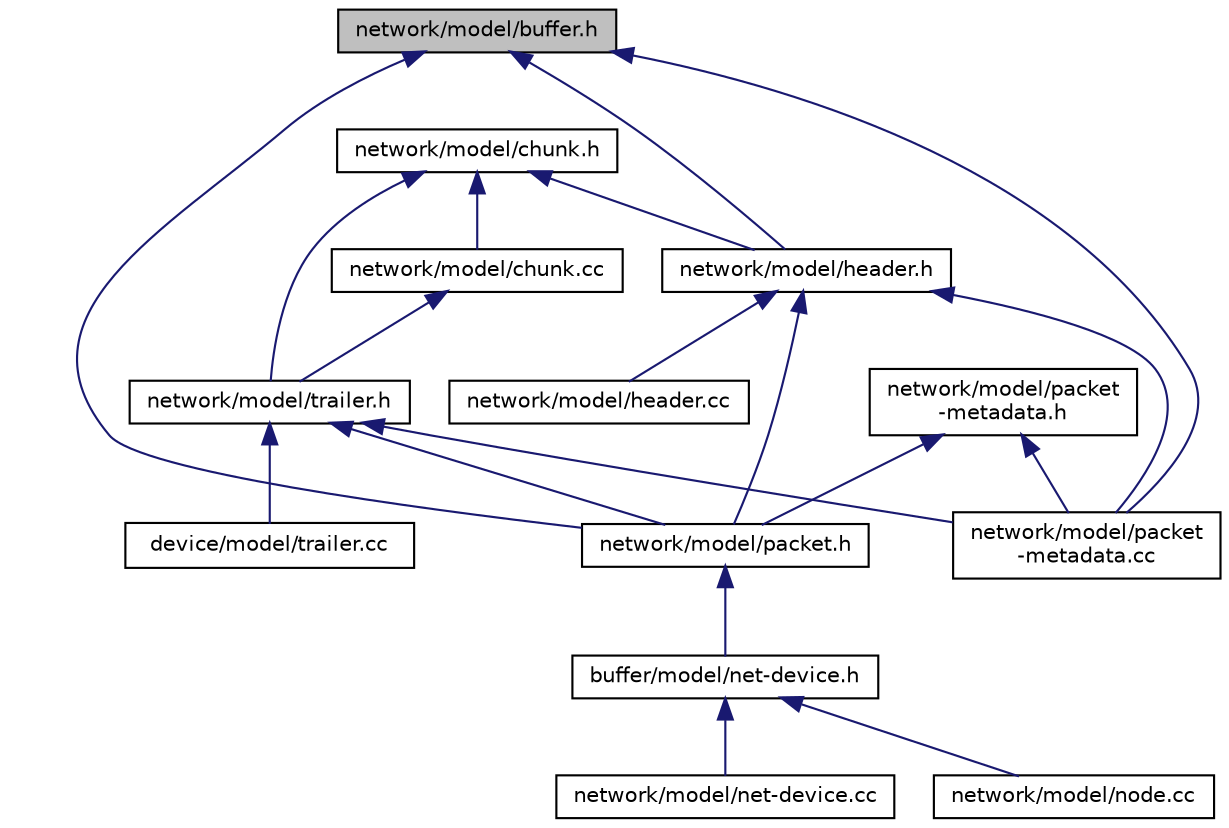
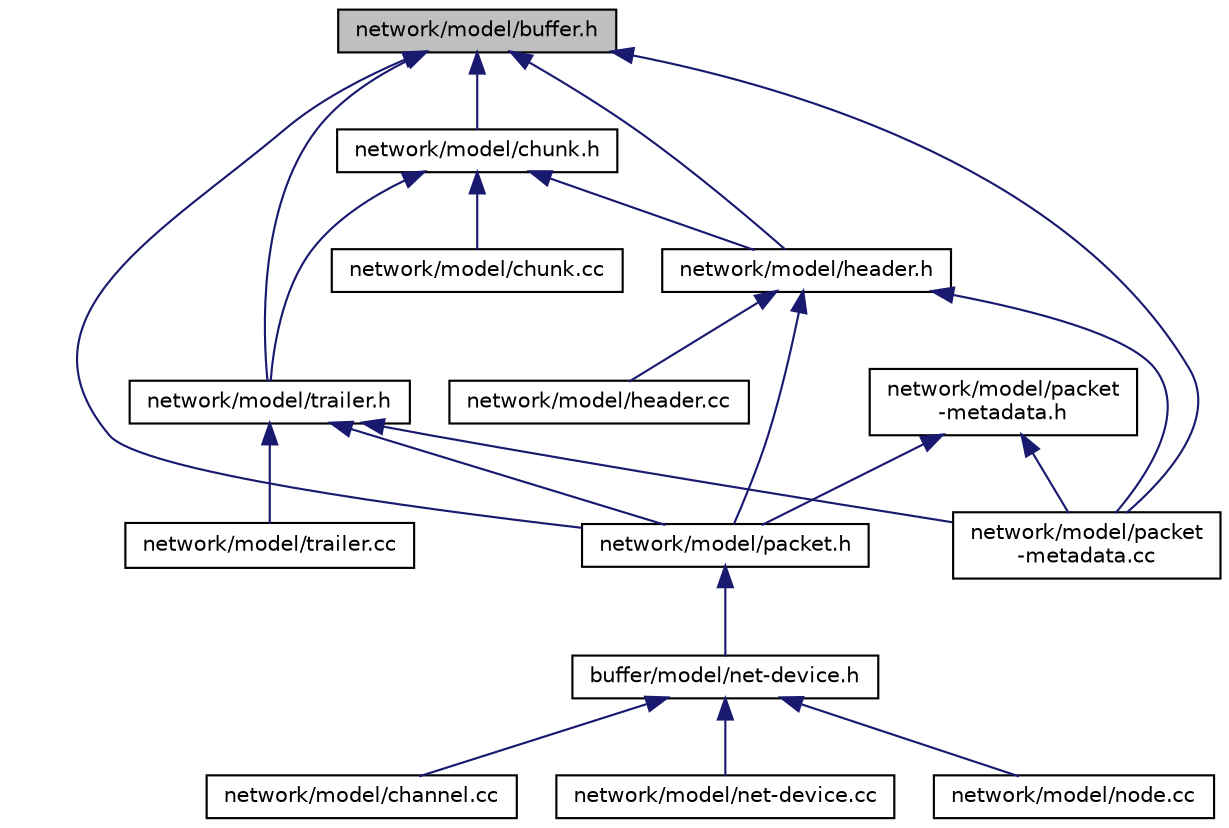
edge "network/model/chunk.h" -> "network/model/buffer.h": added
edge "network/model/trailer.h" -> "network/model/chunk.cc": now "network/model/trailer.h" -> "network/model/buffer.h"
node "device/model/trailer.cc": label "device/model/trailer.cc" -> "network/model/trailer.cc"
node "network/model/channel.cc": added
